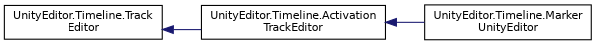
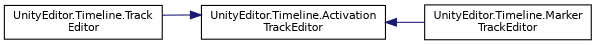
node "UnityEditor.Timeline.Marker UnityEditor": label "UnityEditor.Timeline.Marker UnityEditor" -> "UnityEditor.Timeline.Marker TrackEditor"
edge "UnityEditor.Timeline.Activation TrackEditor" -> "UnityEditor.Timeline.Track Editor": reversed
